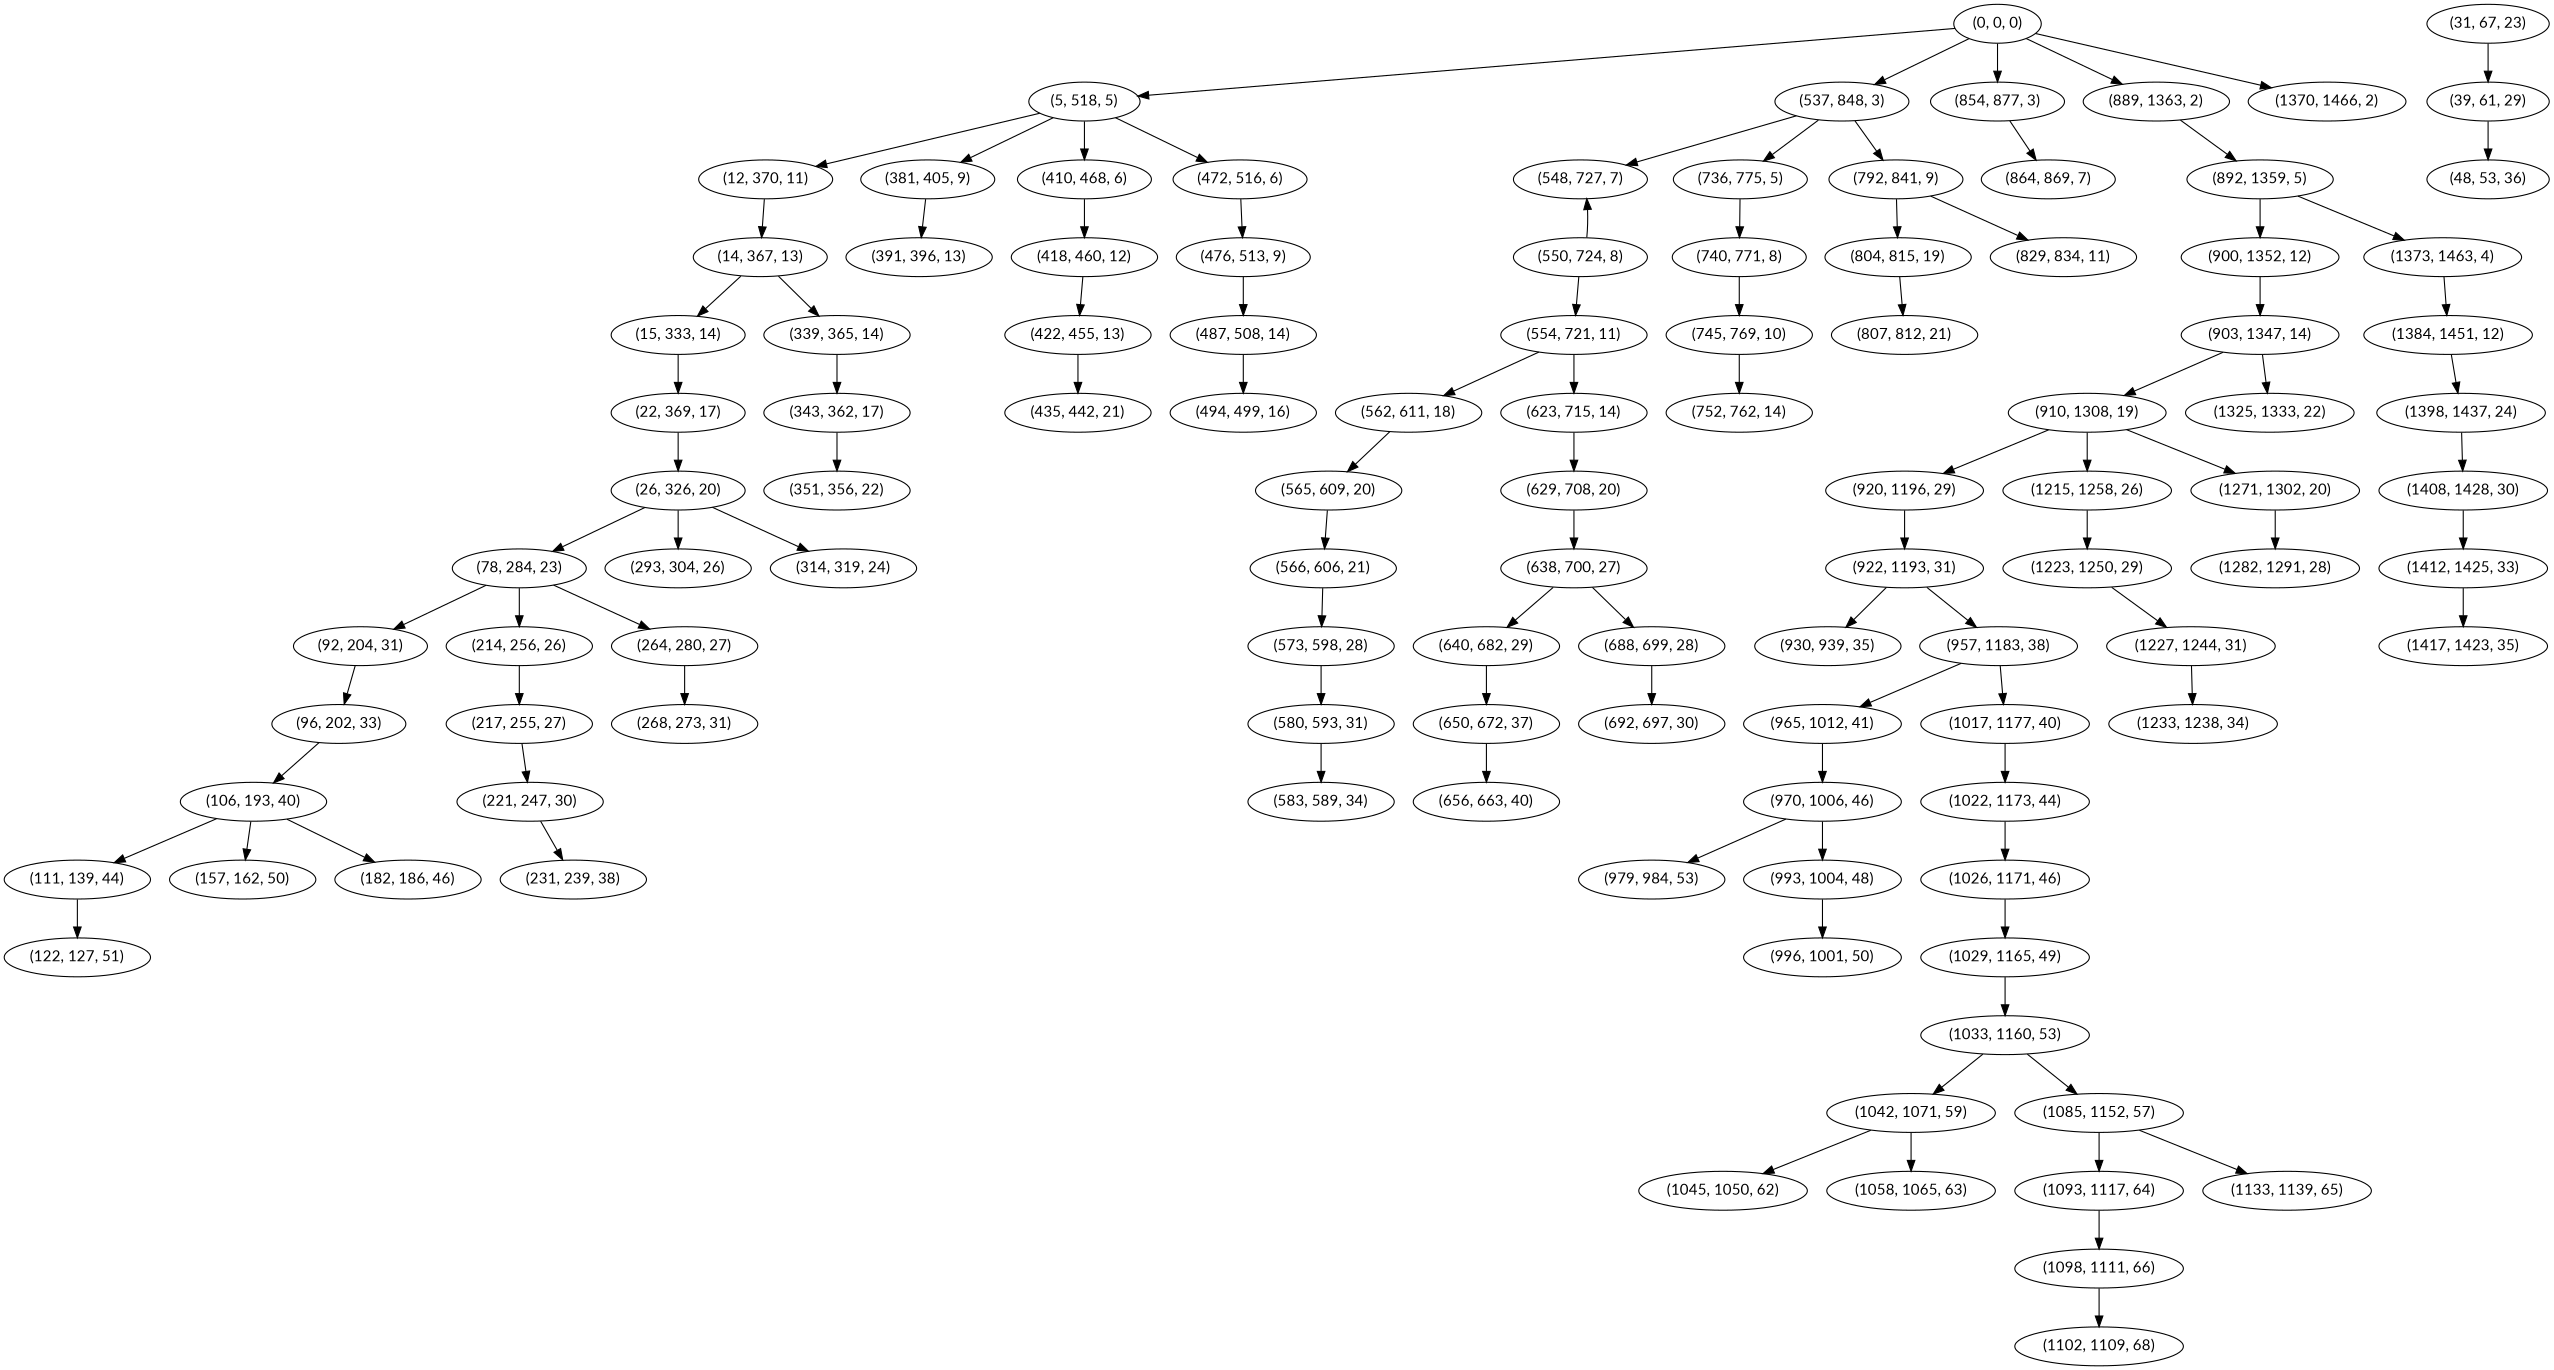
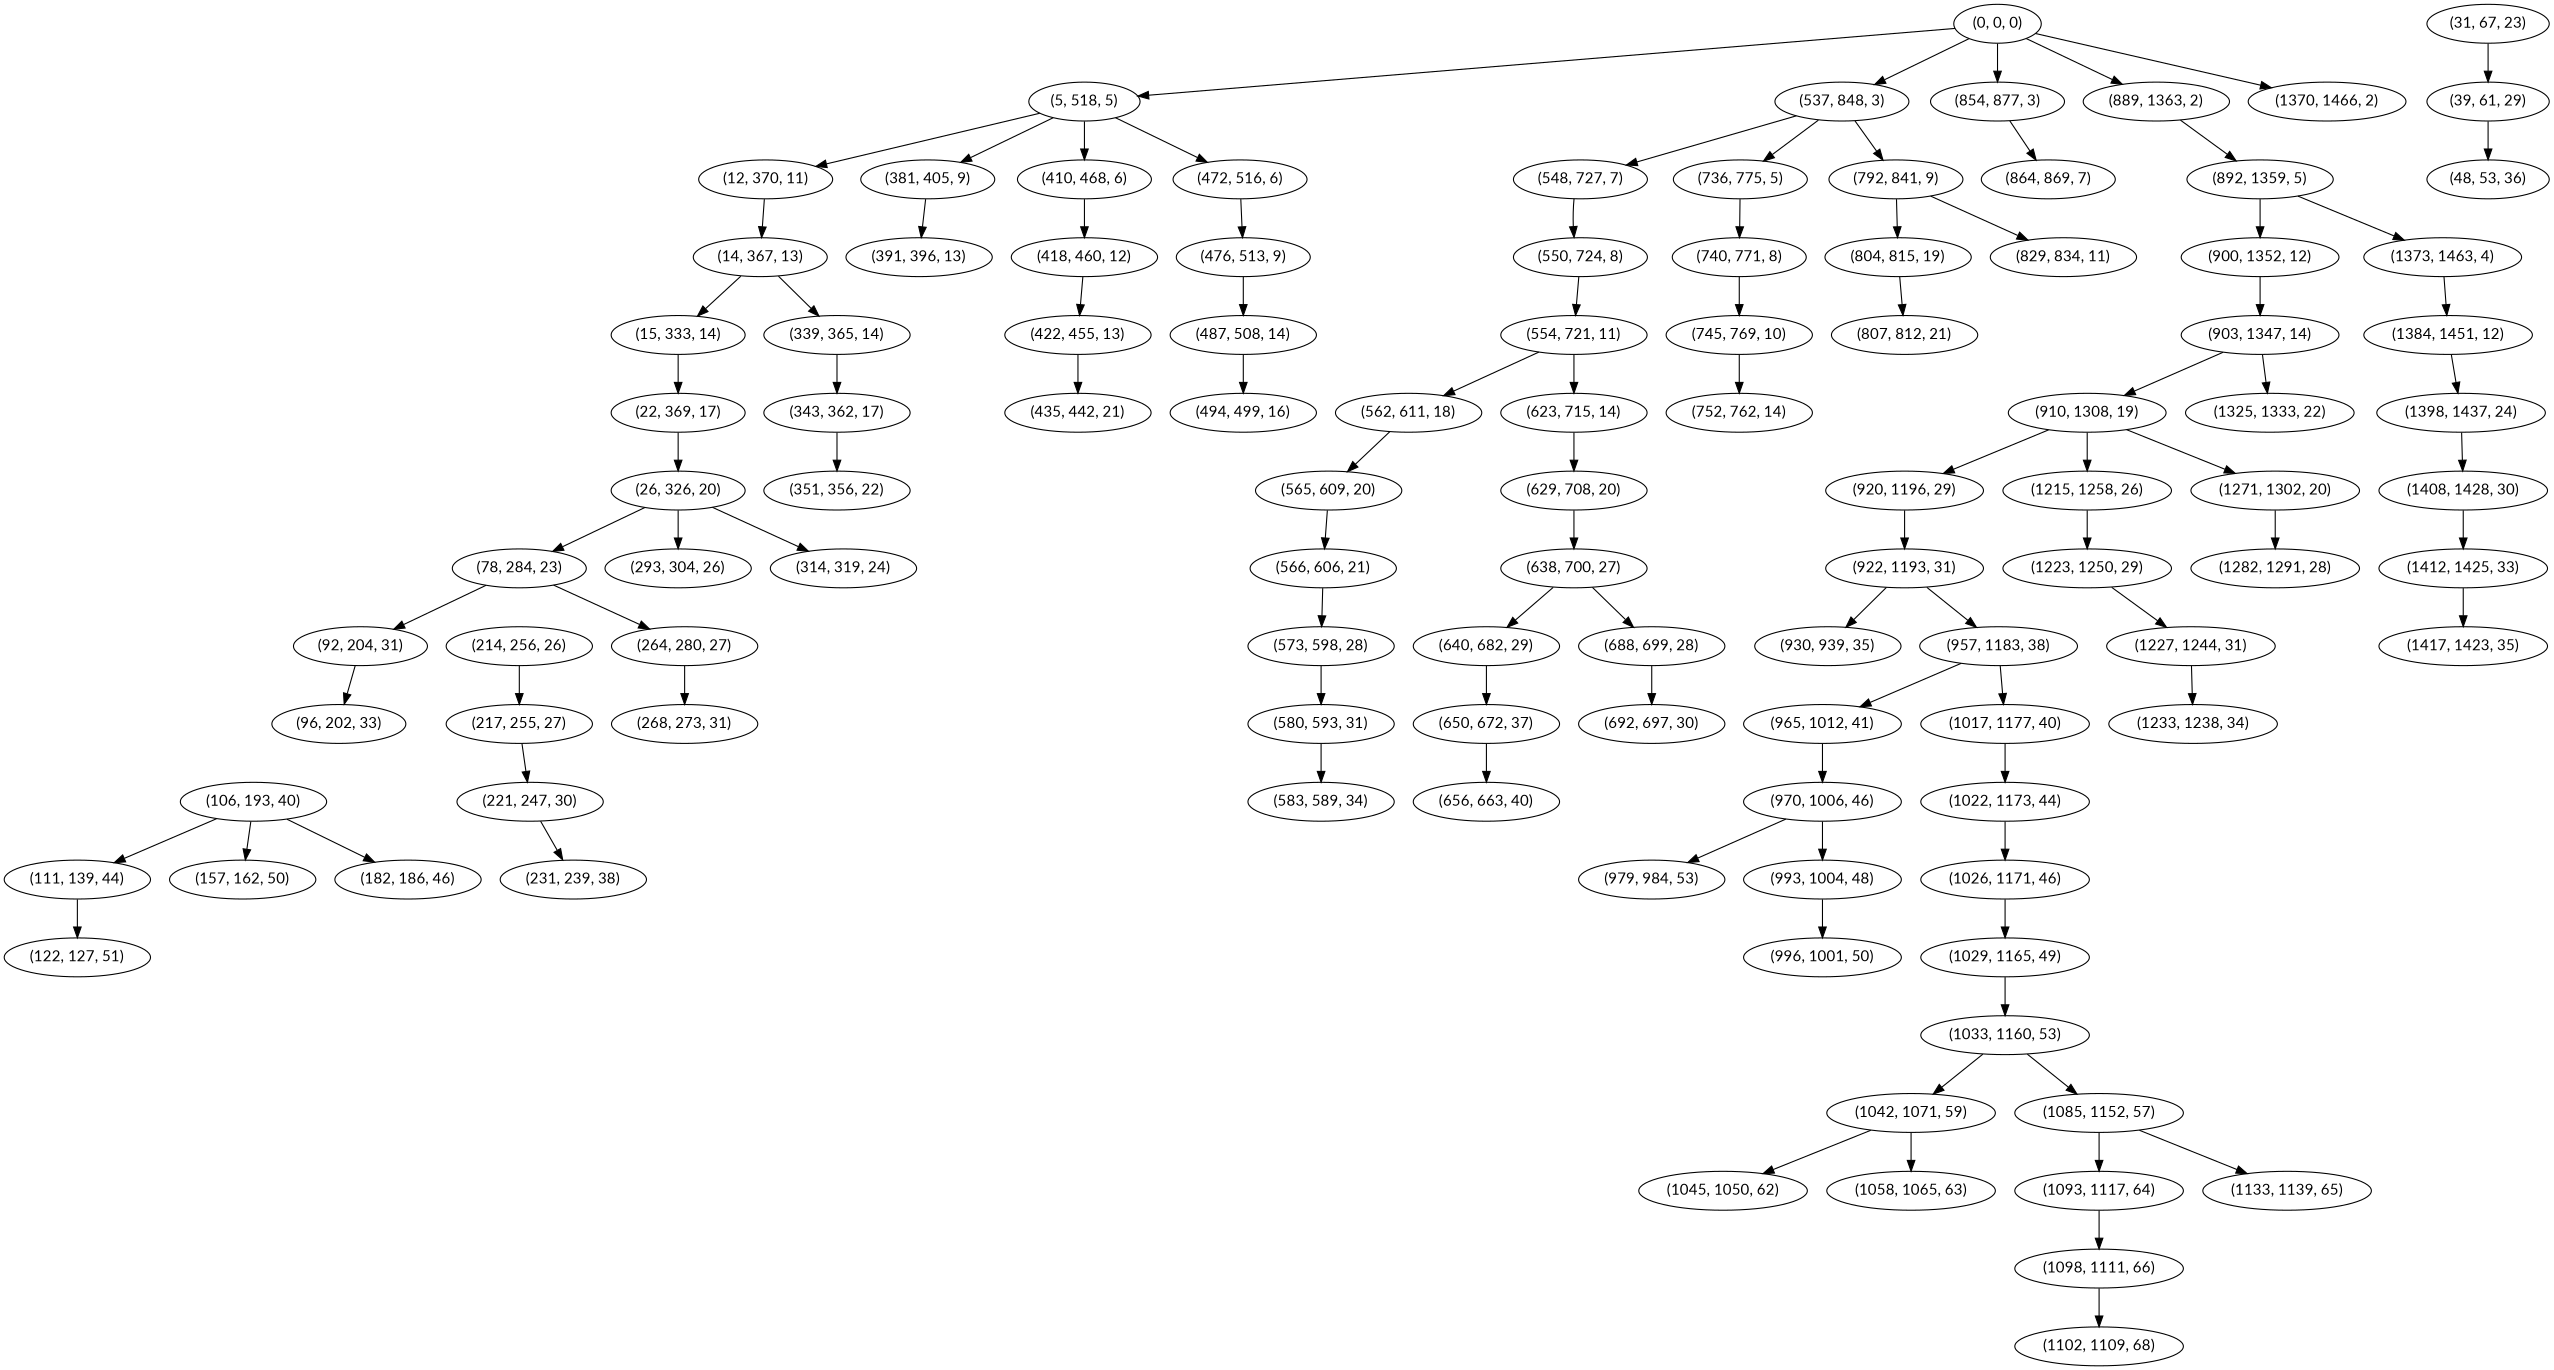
edge "(550, 724, 8)" -> "(548, 727, 7)": reversed
edge "(78, 284, 23)" -> "(214, 256, 26)": removed
edge "(96, 202, 33)" -> "(106, 193, 40)": removed
